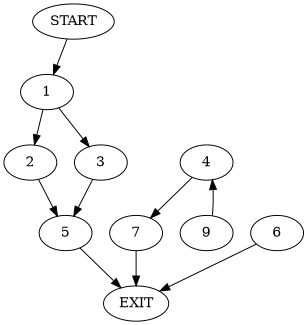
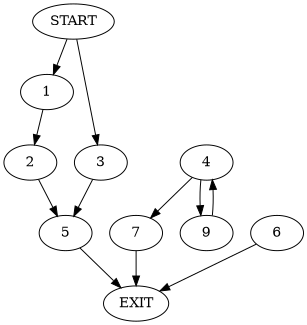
edge "1" -> "3": now "START" -> "3"
edge "4" -> "9": added
